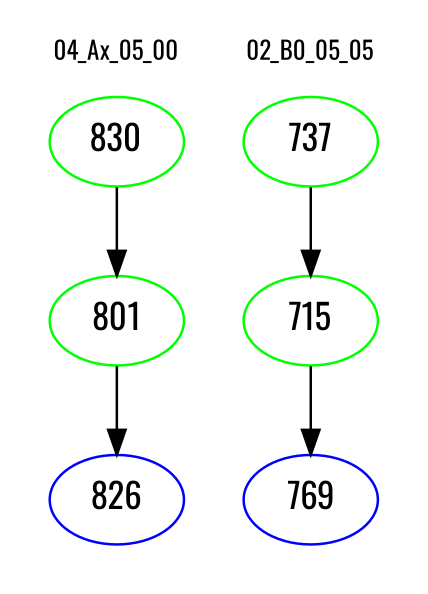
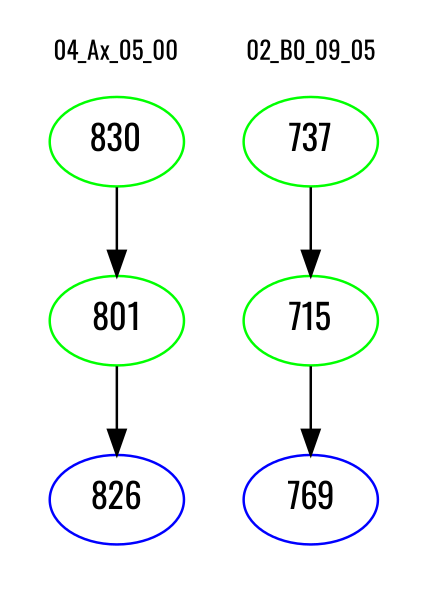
cluster "02_B0_05_05": label "02_B0_05_05" -> "02_B0_09_05"
